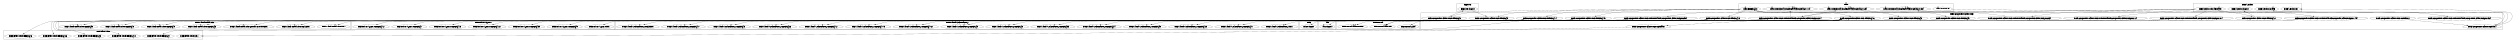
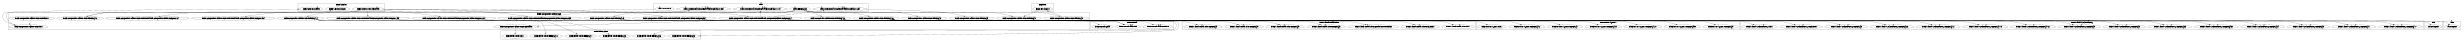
node "POE::Session::ID": removed
cluster "strict": label "strict" -> "out"
